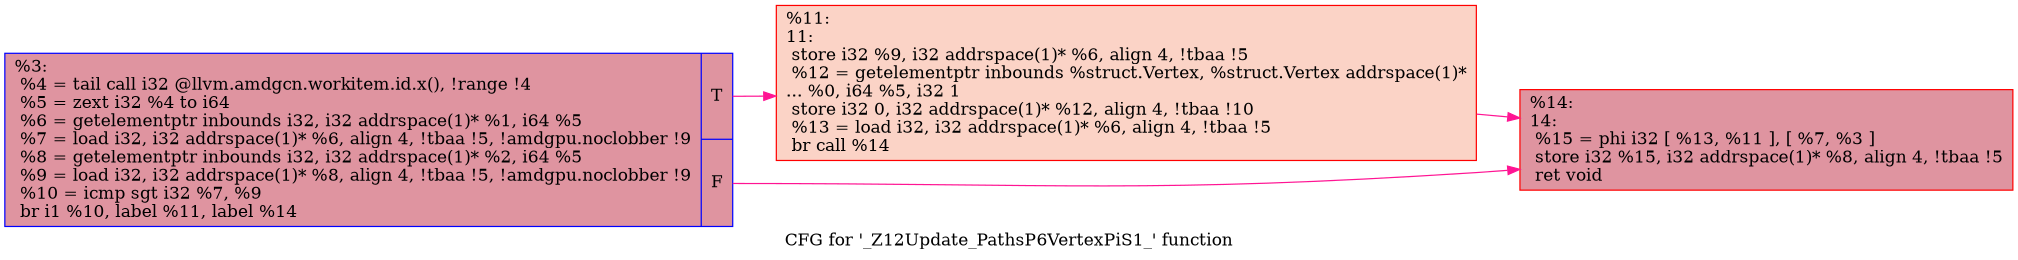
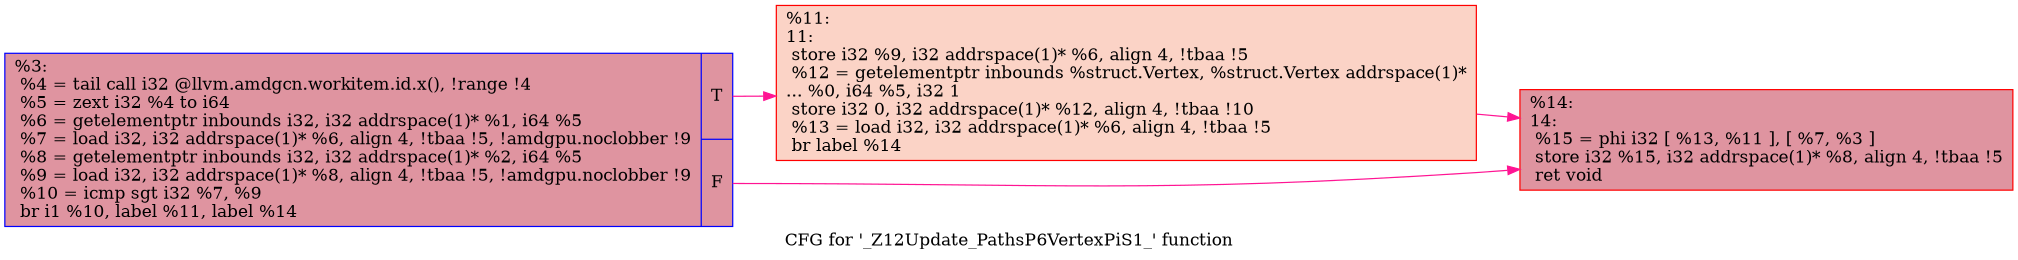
node "%11:": text "br call %14" -> "br label %14"
